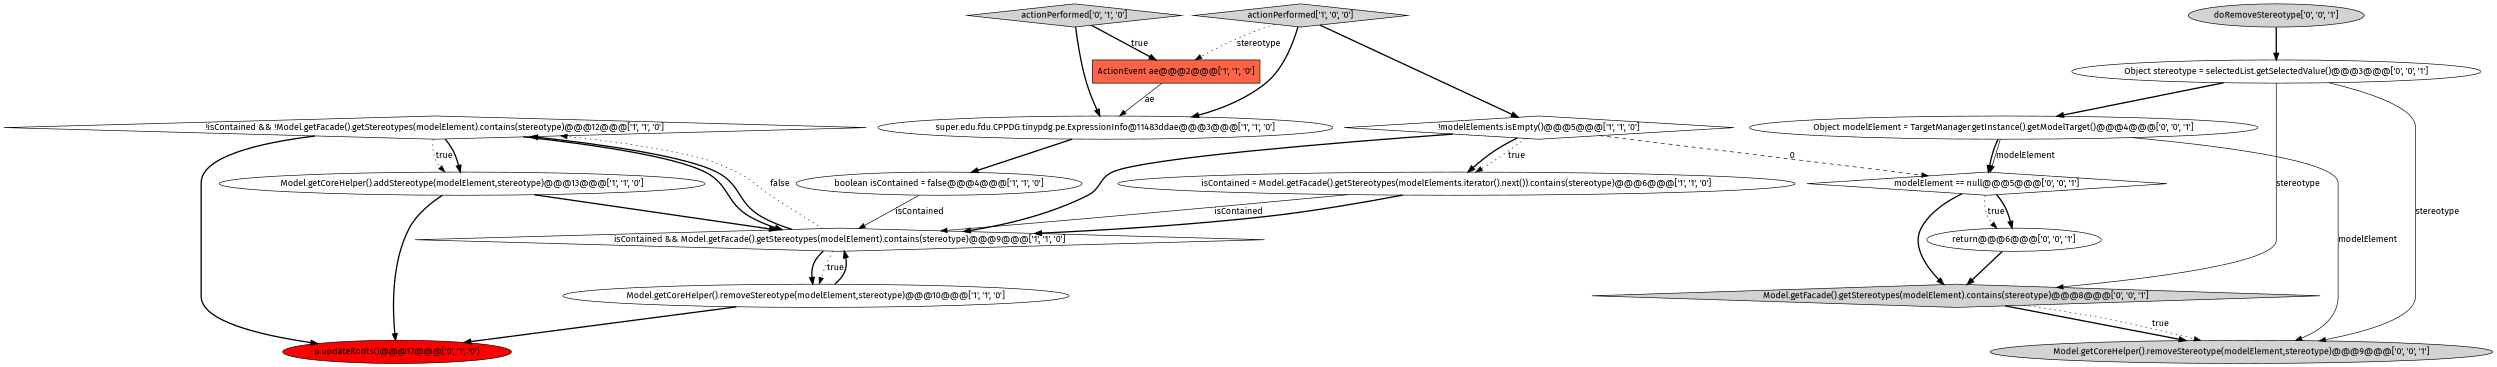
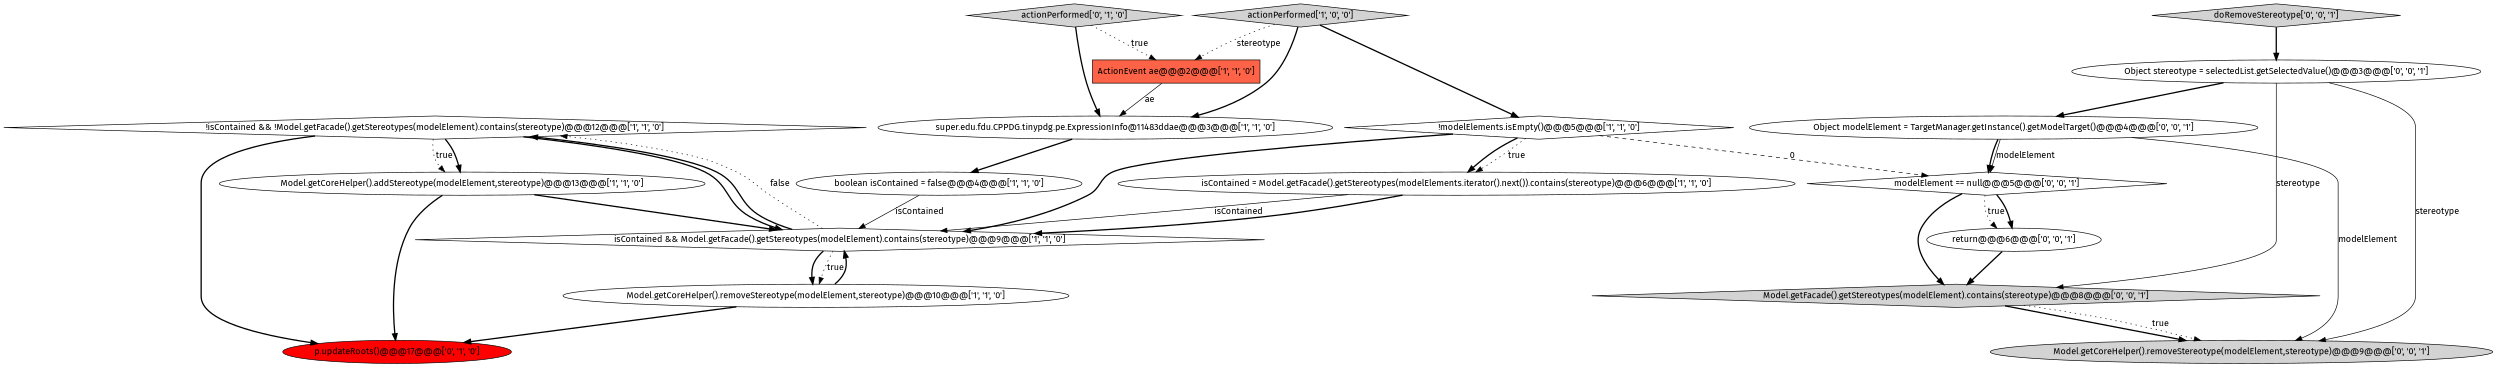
node "doRemoveStereotype['0', '0', '1']": shape ellipse -> diamond
edge "actionPerformed['0', '1', '0']" -> "ActionEvent ae@@@2@@@['1', '1', '0']": style bold -> dotted
